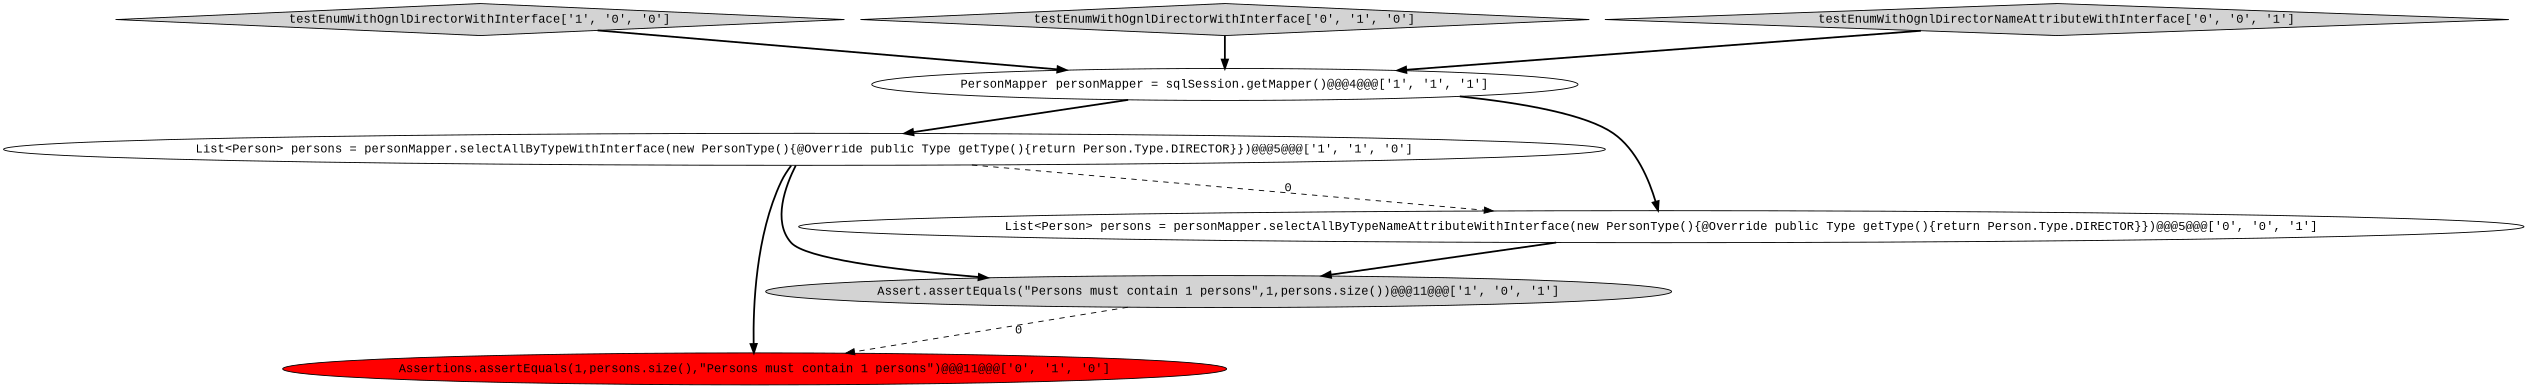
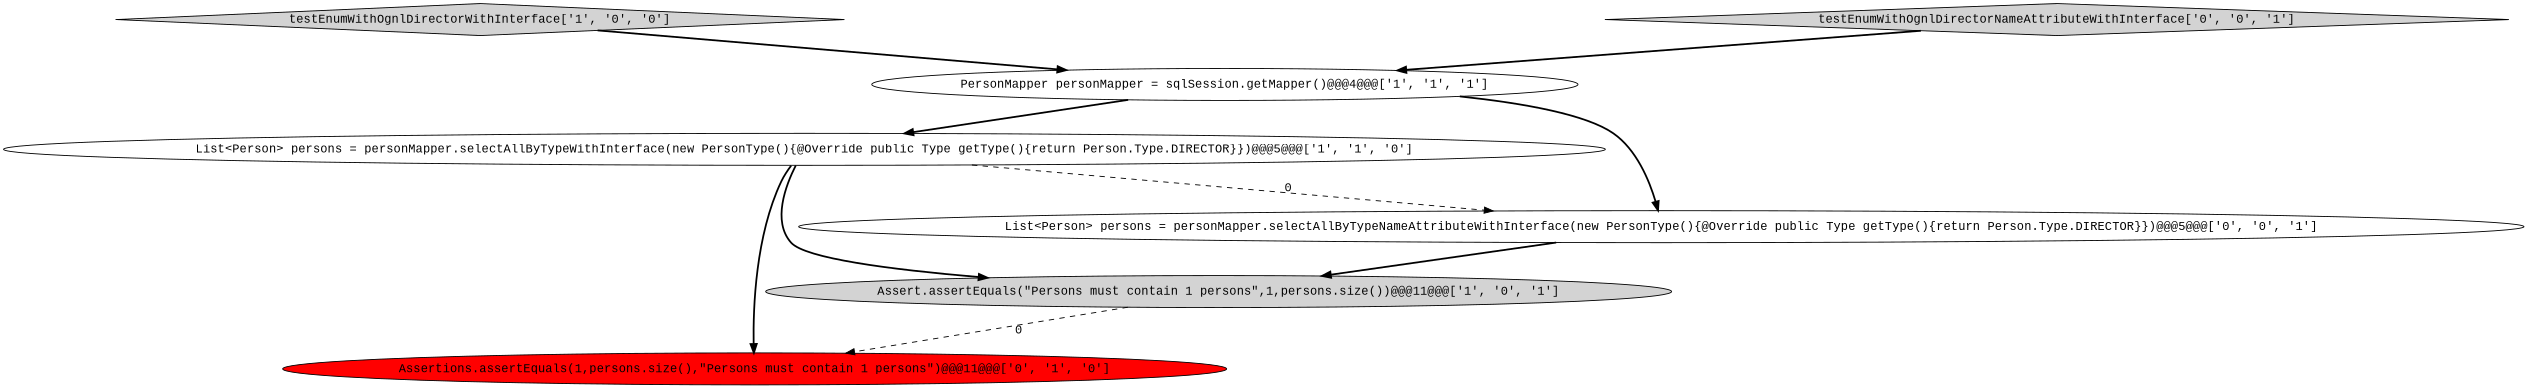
node "testEnumWithOgnlDirectorWithInterface['0', '1', '0']": removed
